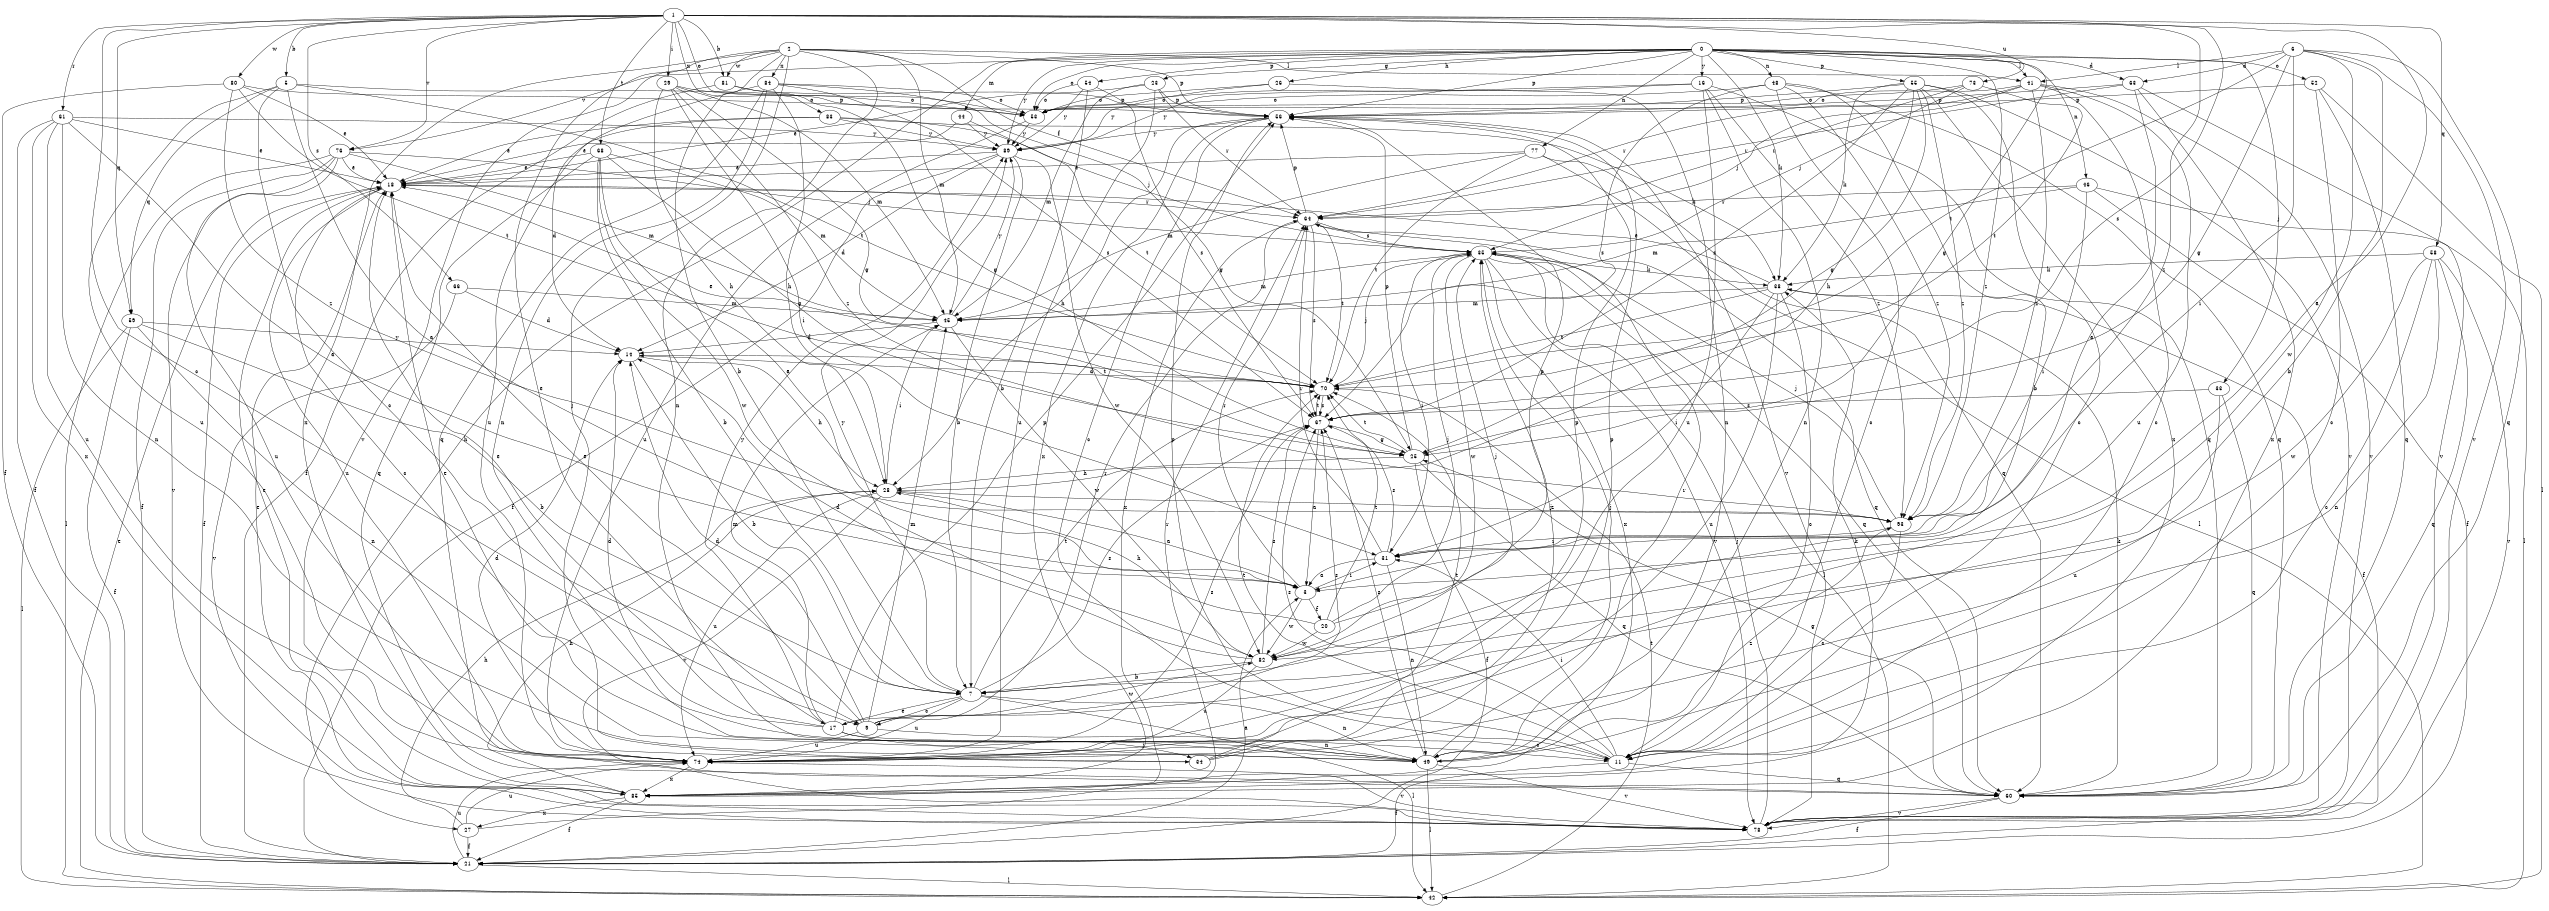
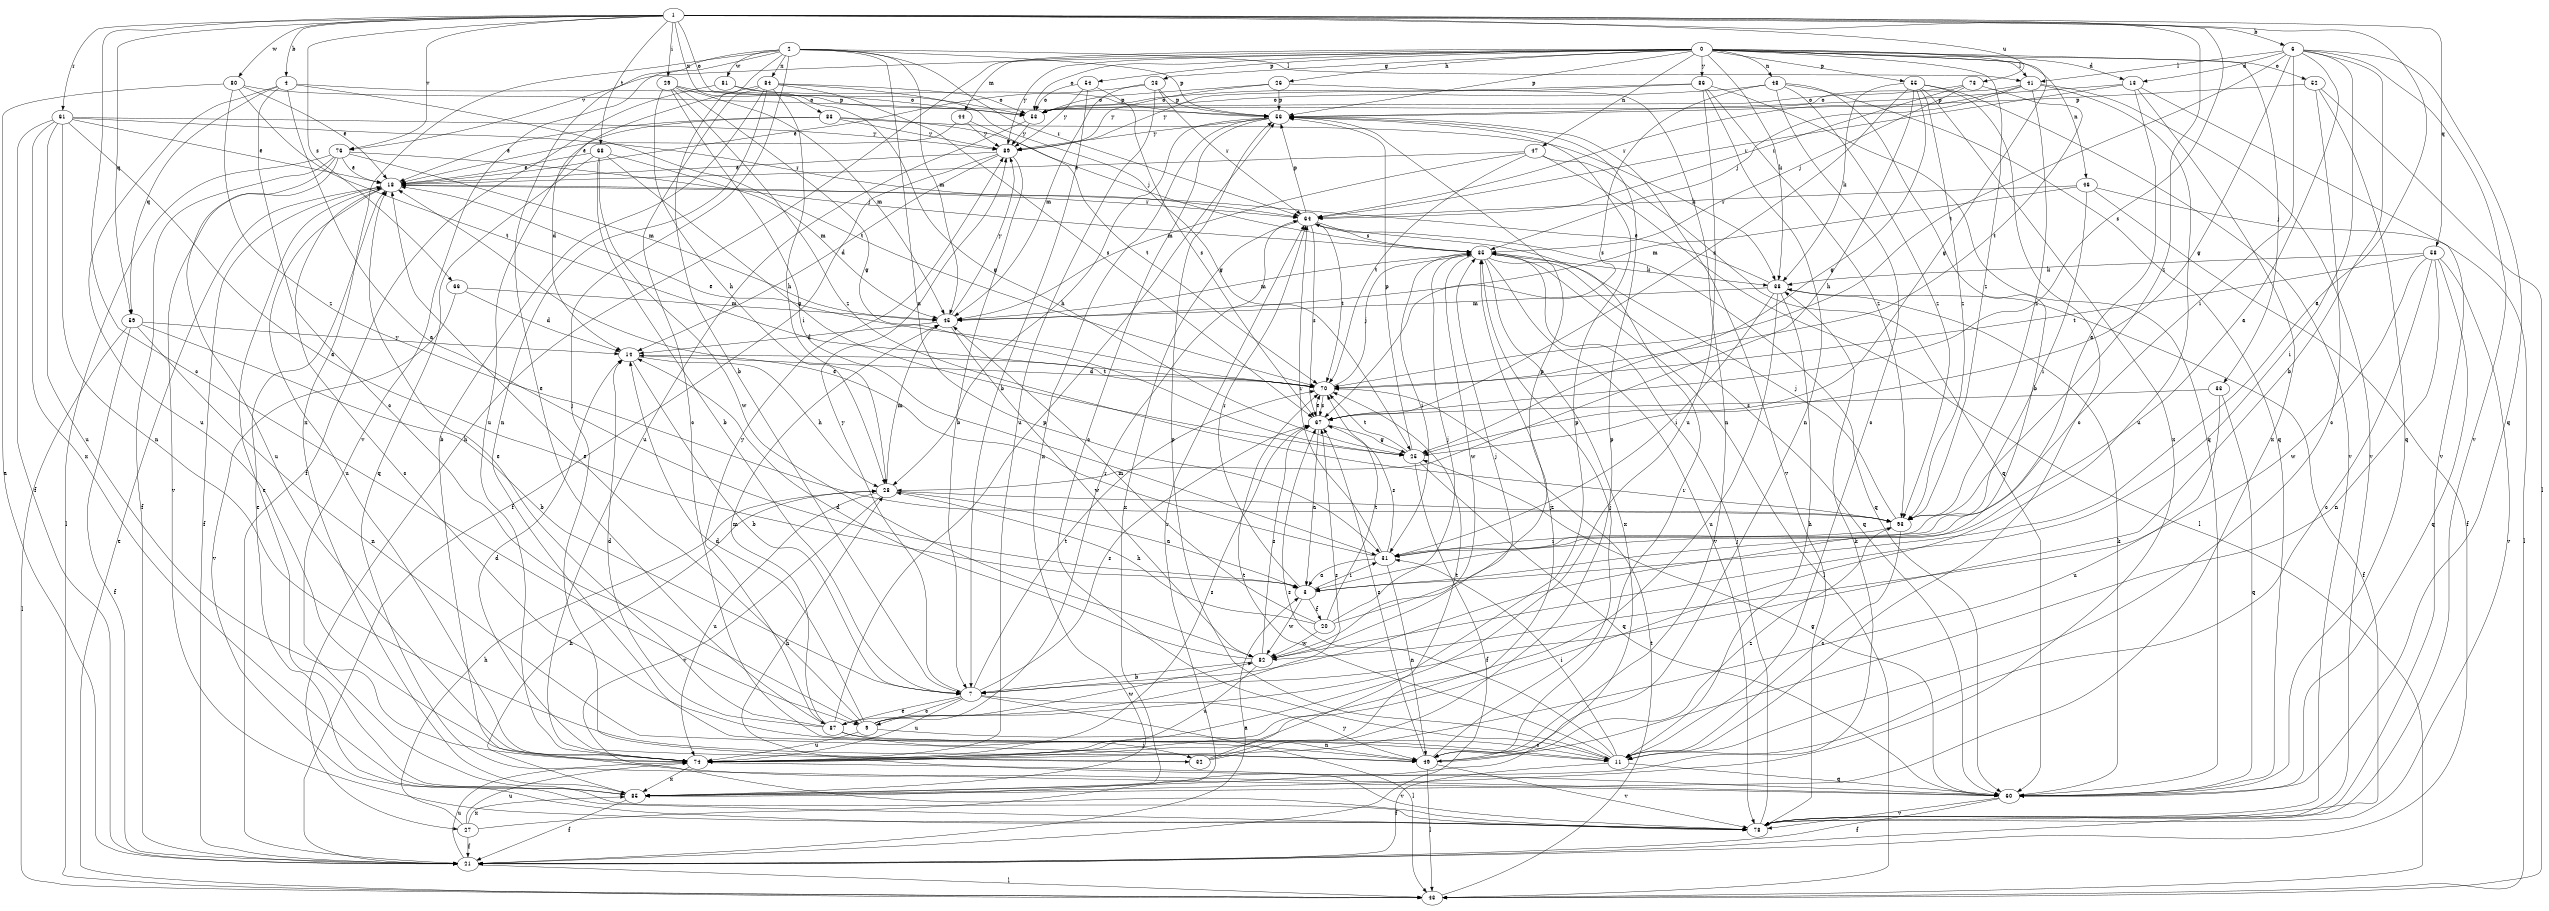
edge "1" -> "81": now "1" -> "6"
node "5": label "5" -> "4"
node "16": label "16" -> "86"
node "63": label "63" -> "13"
edge "55" -> "56": now "26" -> "56"
edge "2" -> "64": label "f" -> "r"
node "77": label "77" -> "47"
edge "61" -> "64": added, label "r"
edge "38" -> "70": now "58" -> "70"
edge "6" -> "82": label "w" -> "i"
edge "89" -> "82": removed, label "w"
edge "28" -> "45": label "i" -> "m"
edge "67" -> "70": label "t" -> "e"
edge "84" -> "60": label "q" -> "b"
edge "25" -> "28": now "60" -> "28"
edge "80" -> "21": label "f" -> "a"
edge "68" -> "3": now "6" -> "3"
edge "38" -> "11": label "c" -> "h"
edge "9" -> "45": now "20" -> "45"
edge "41" -> "11": now "84" -> "11"
edge "2" -> "49": now "2" -> "31"
node "17": label "17" -> "87"
edge "7" -> "49": label "n" -> "y"
edge "49" -> "18": now "31" -> "18"
node "34": label "34" -> "32"
edge "85" -> "27": reversed
node "42": label "42" -> "43"
